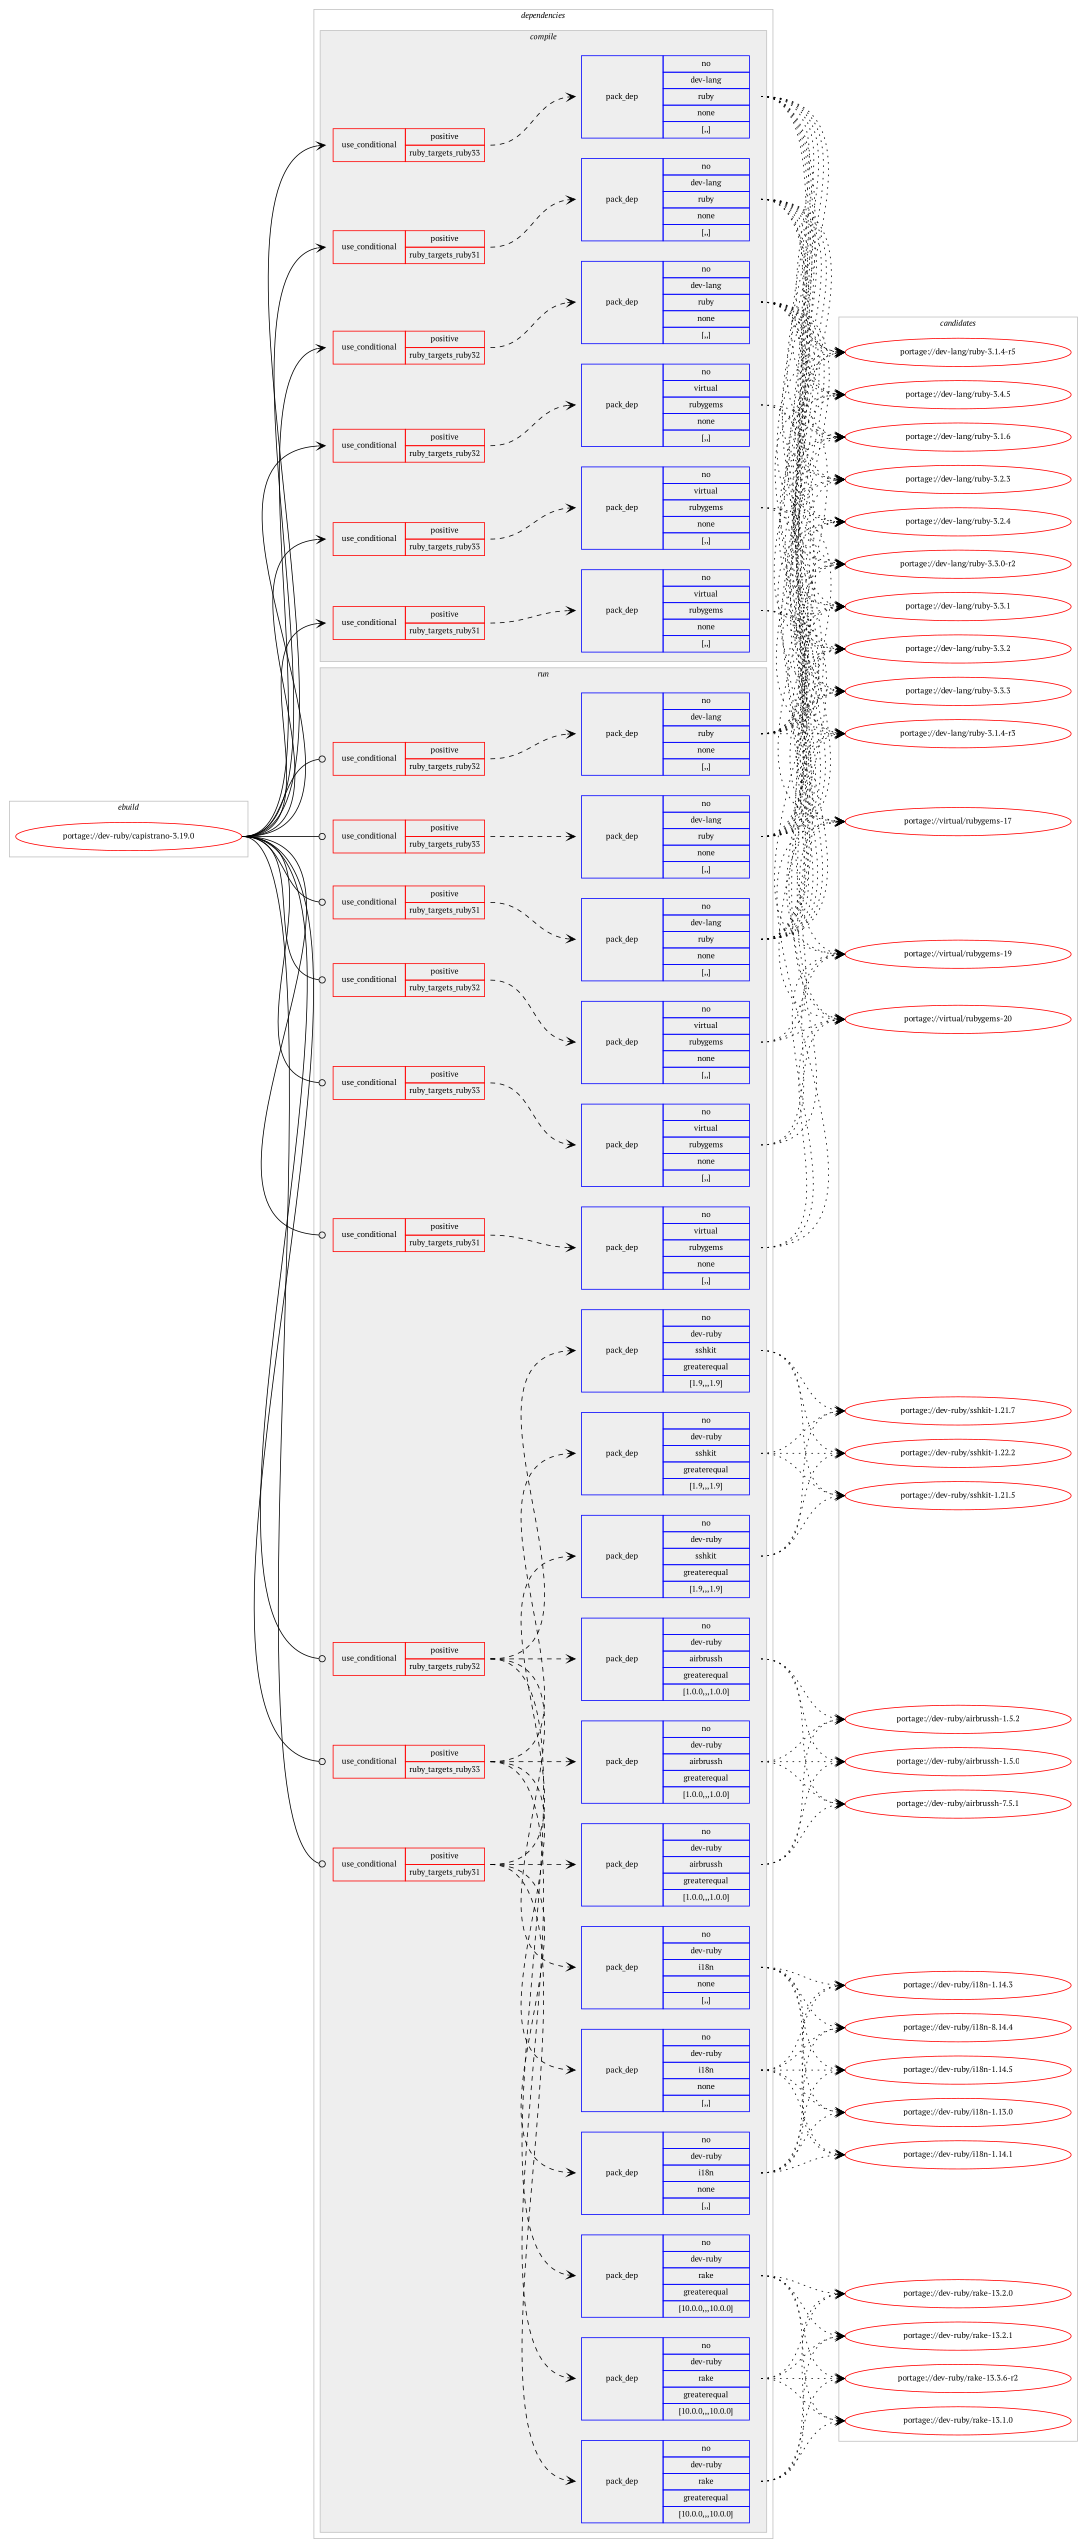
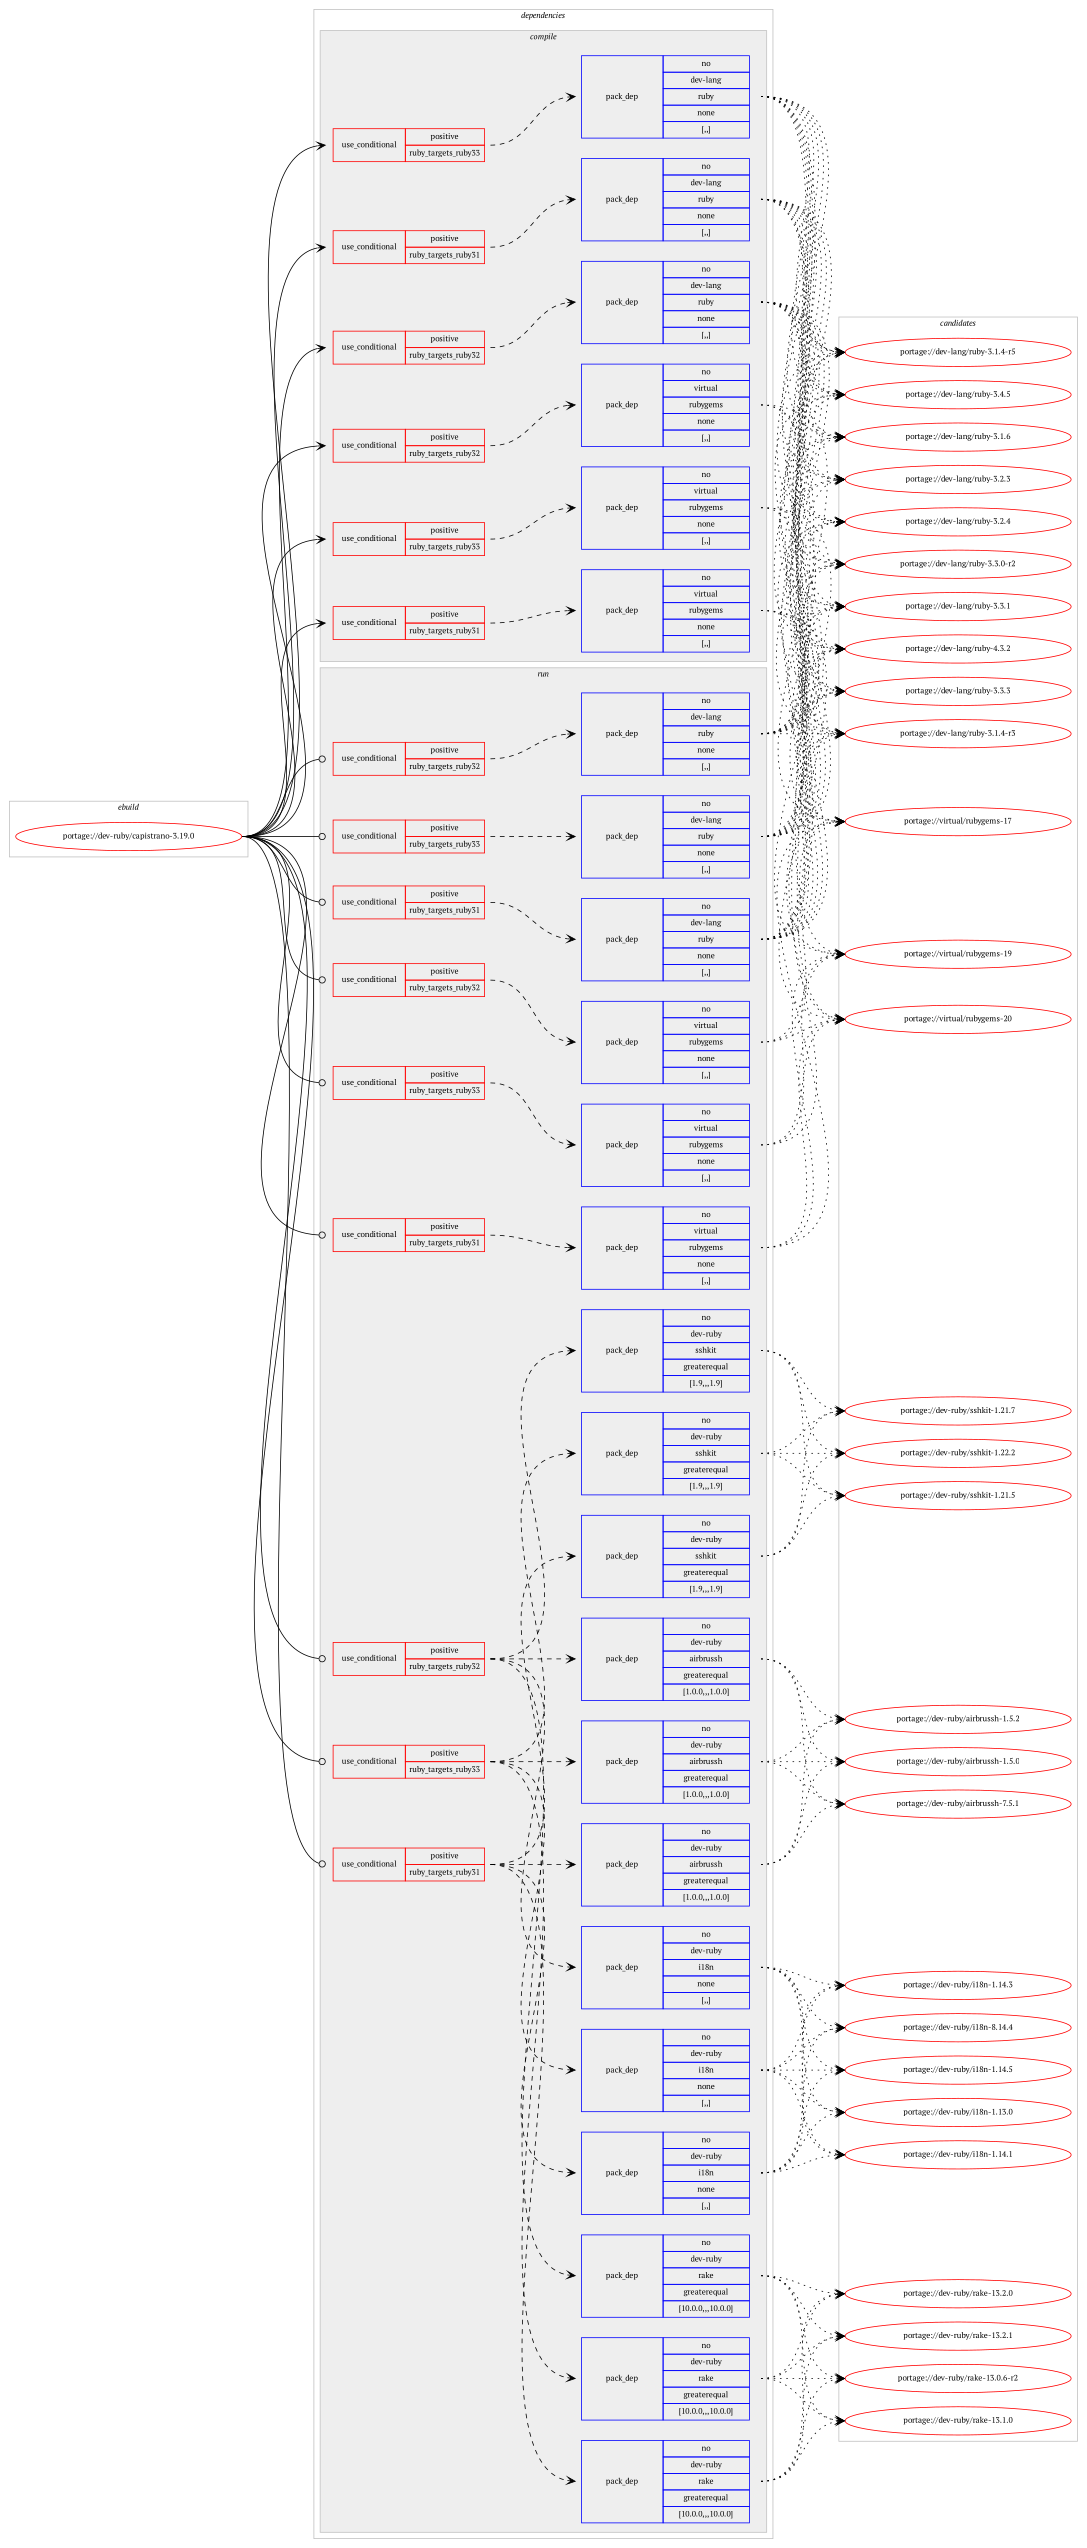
node "portage://dev-lang/ruby-3.3.2": label "portage://dev-lang/ruby-3.3.2" -> "portage://dev-lang/ruby-4.3.2"
node "portage://dev-ruby/rake-13.3.6-r2": label "portage://dev-ruby/rake-13.3.6-r2" -> "portage://dev-ruby/rake-13.0.6-r2"
